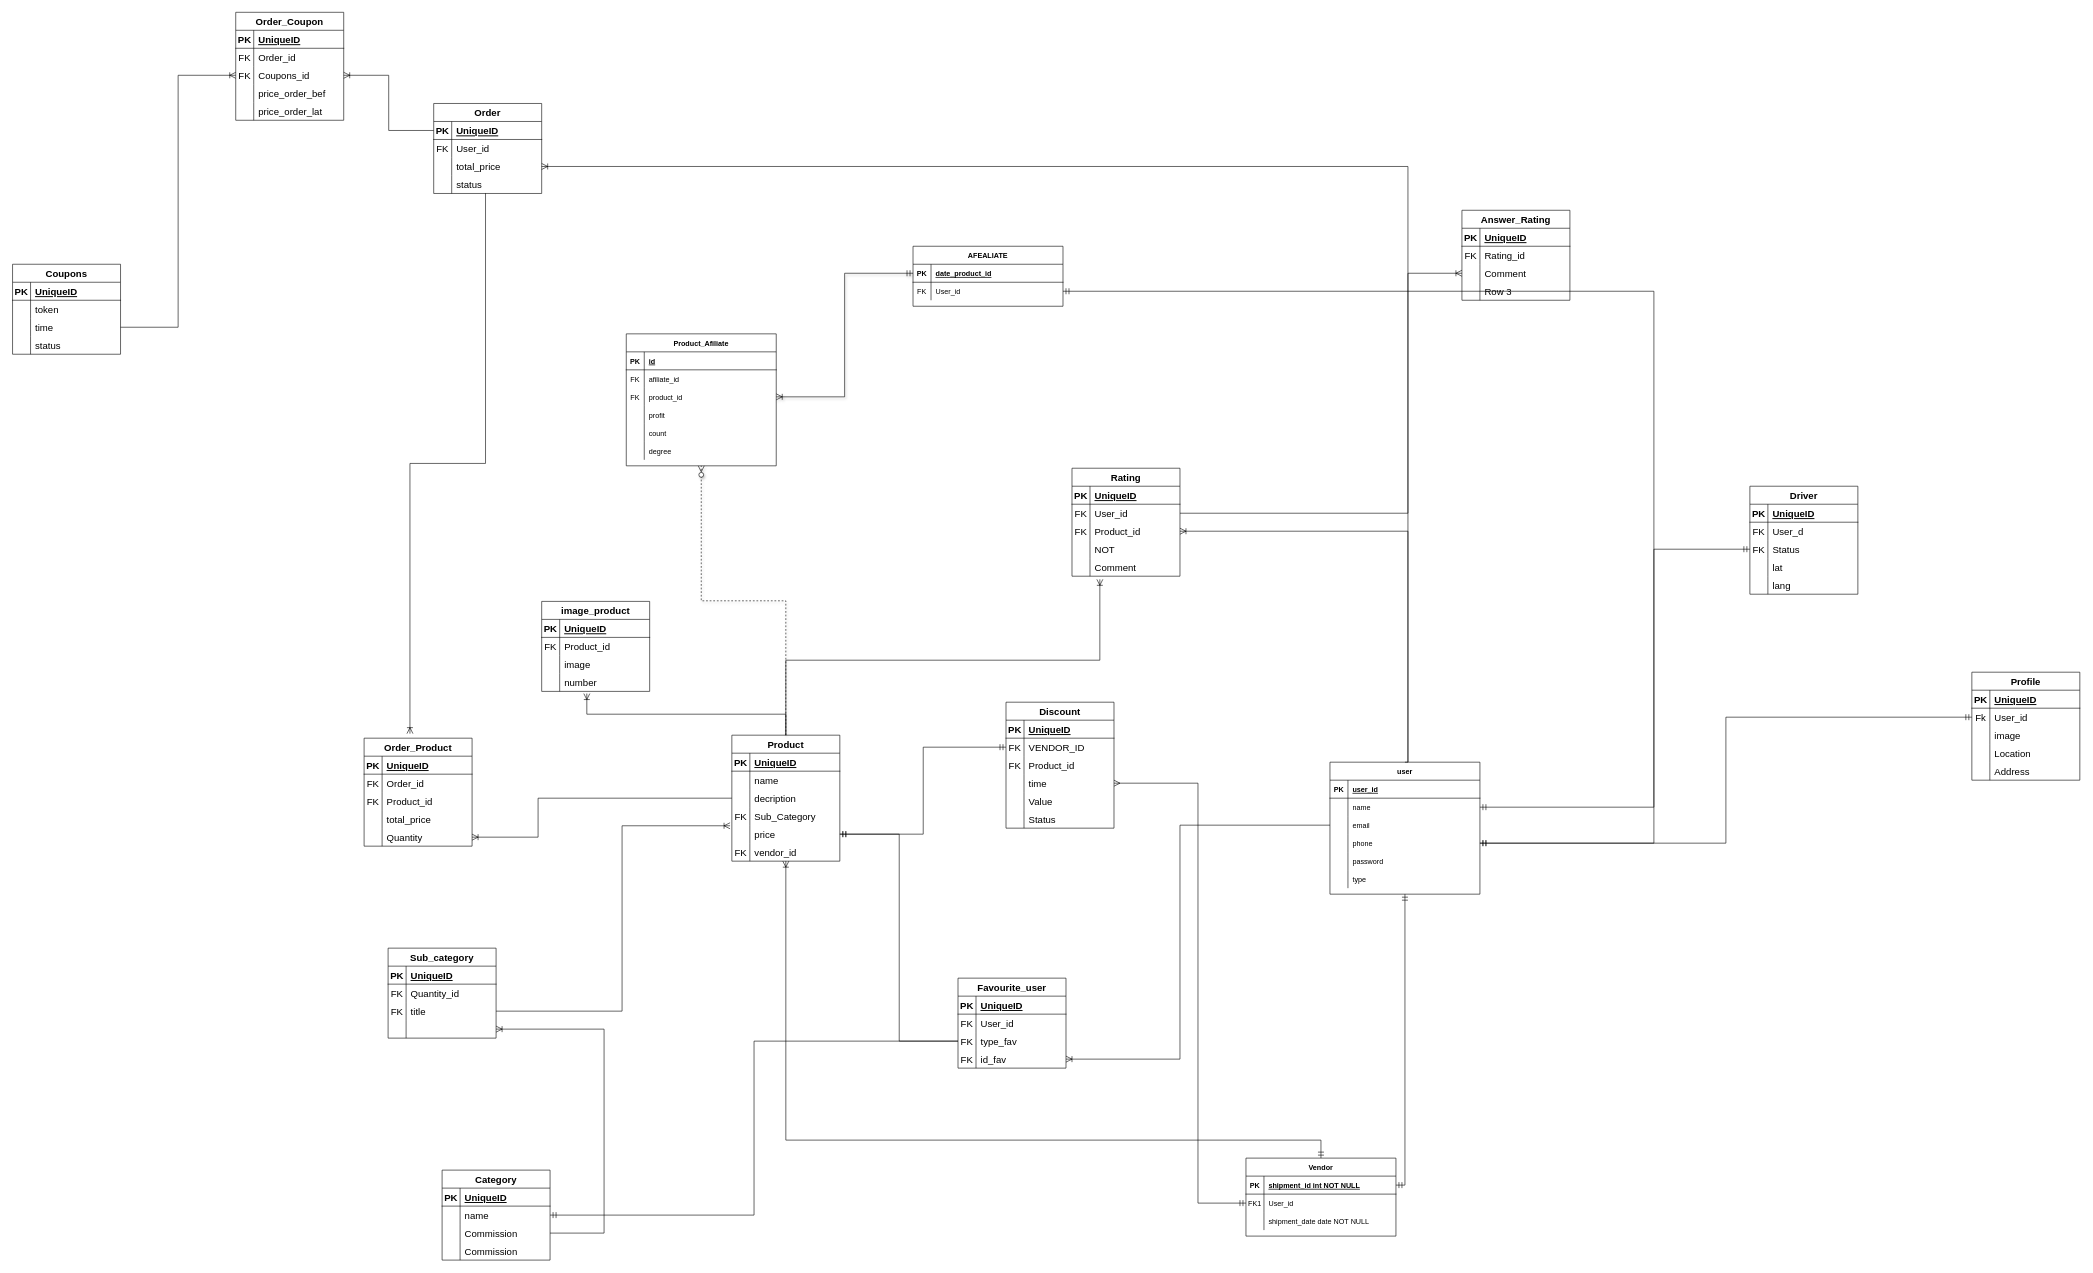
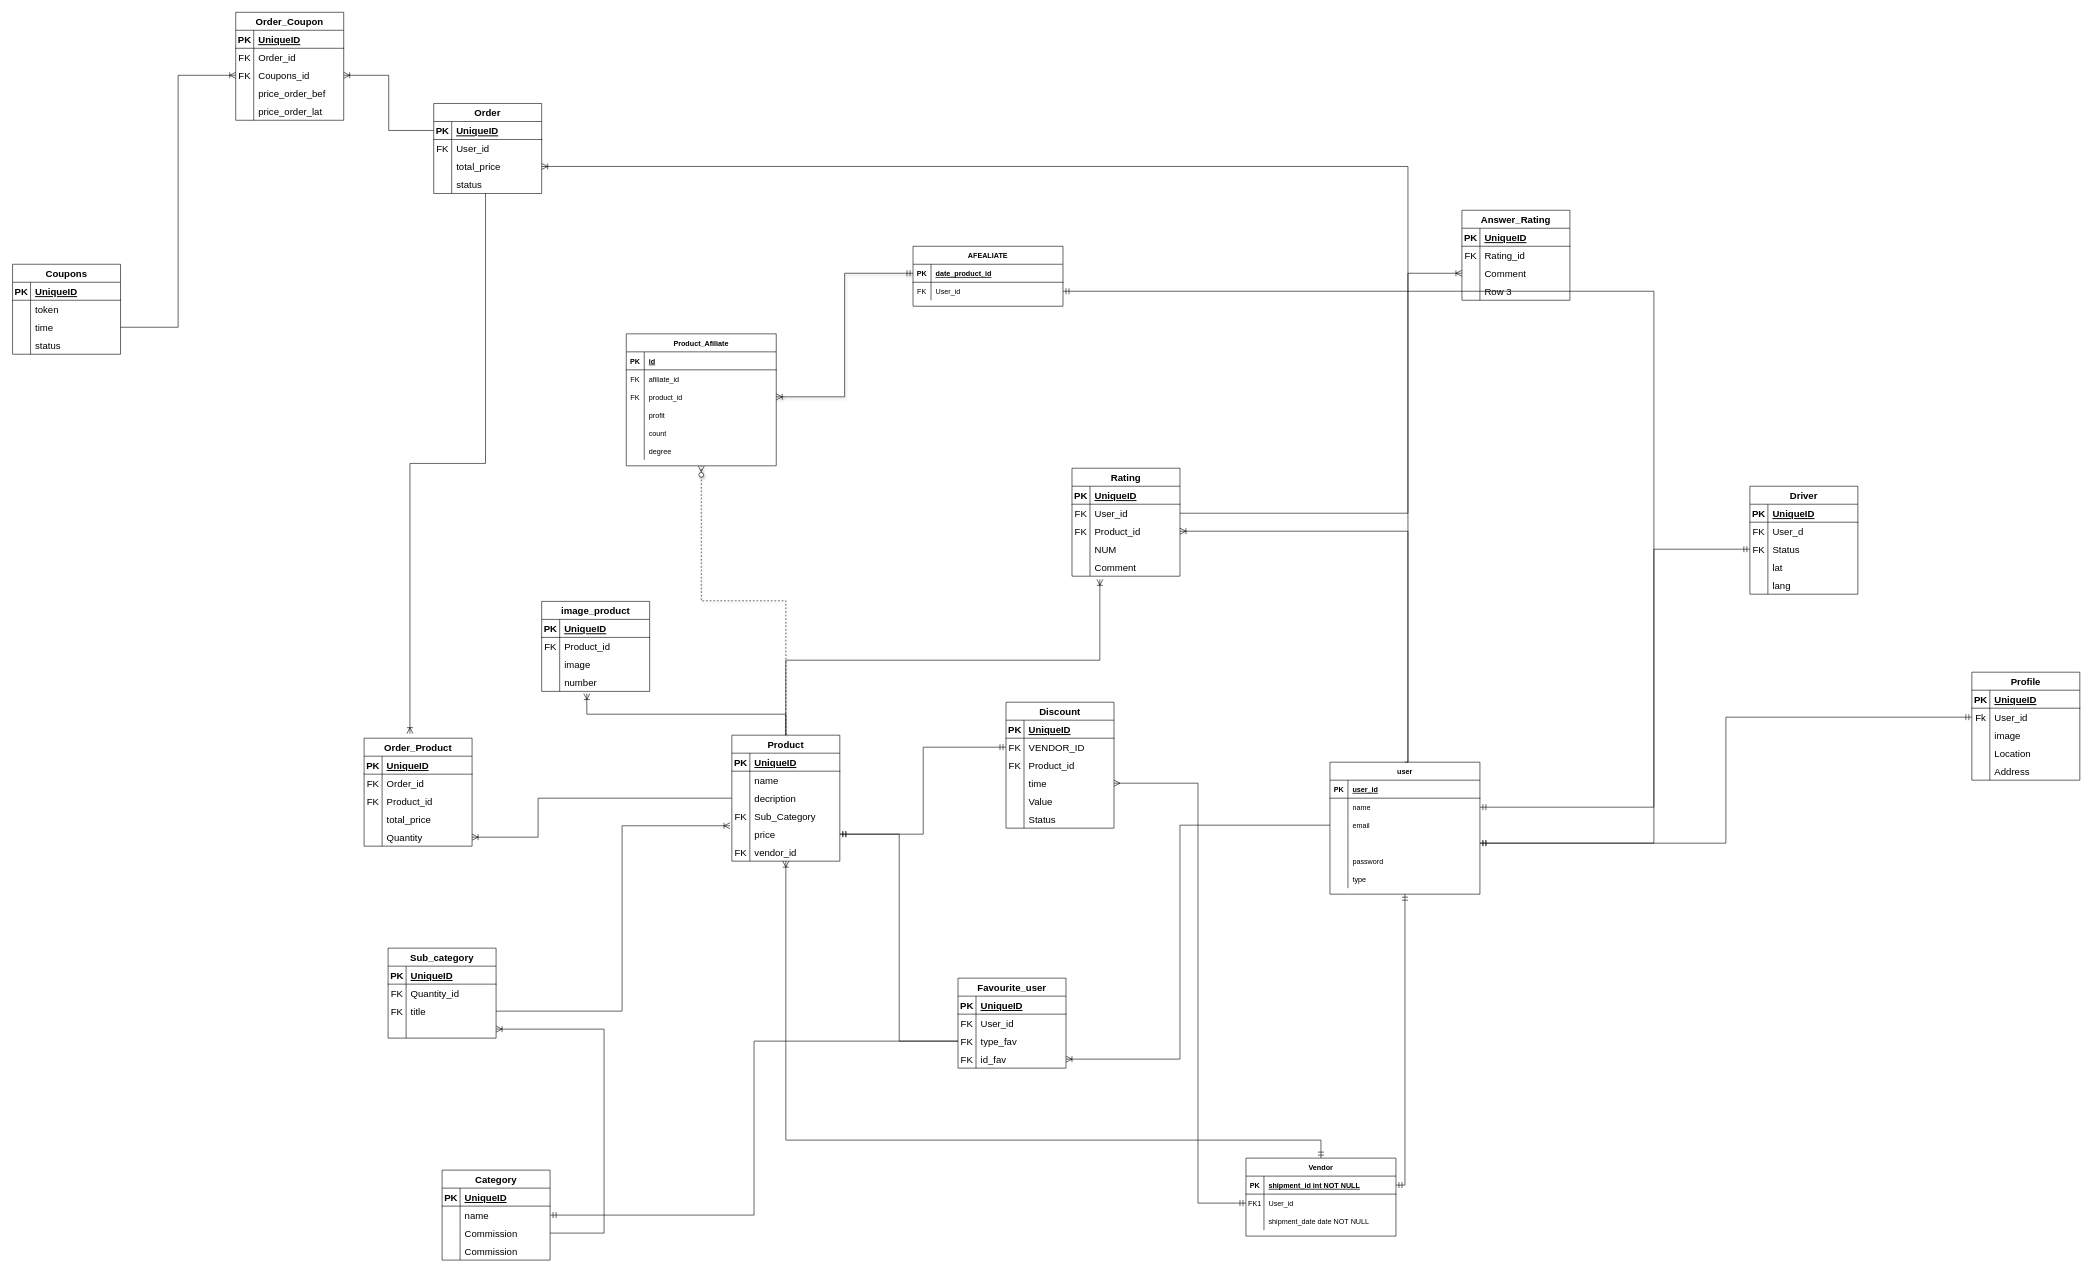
node "NOT": label "NOT" -> "NUM"
node "phone": removed
